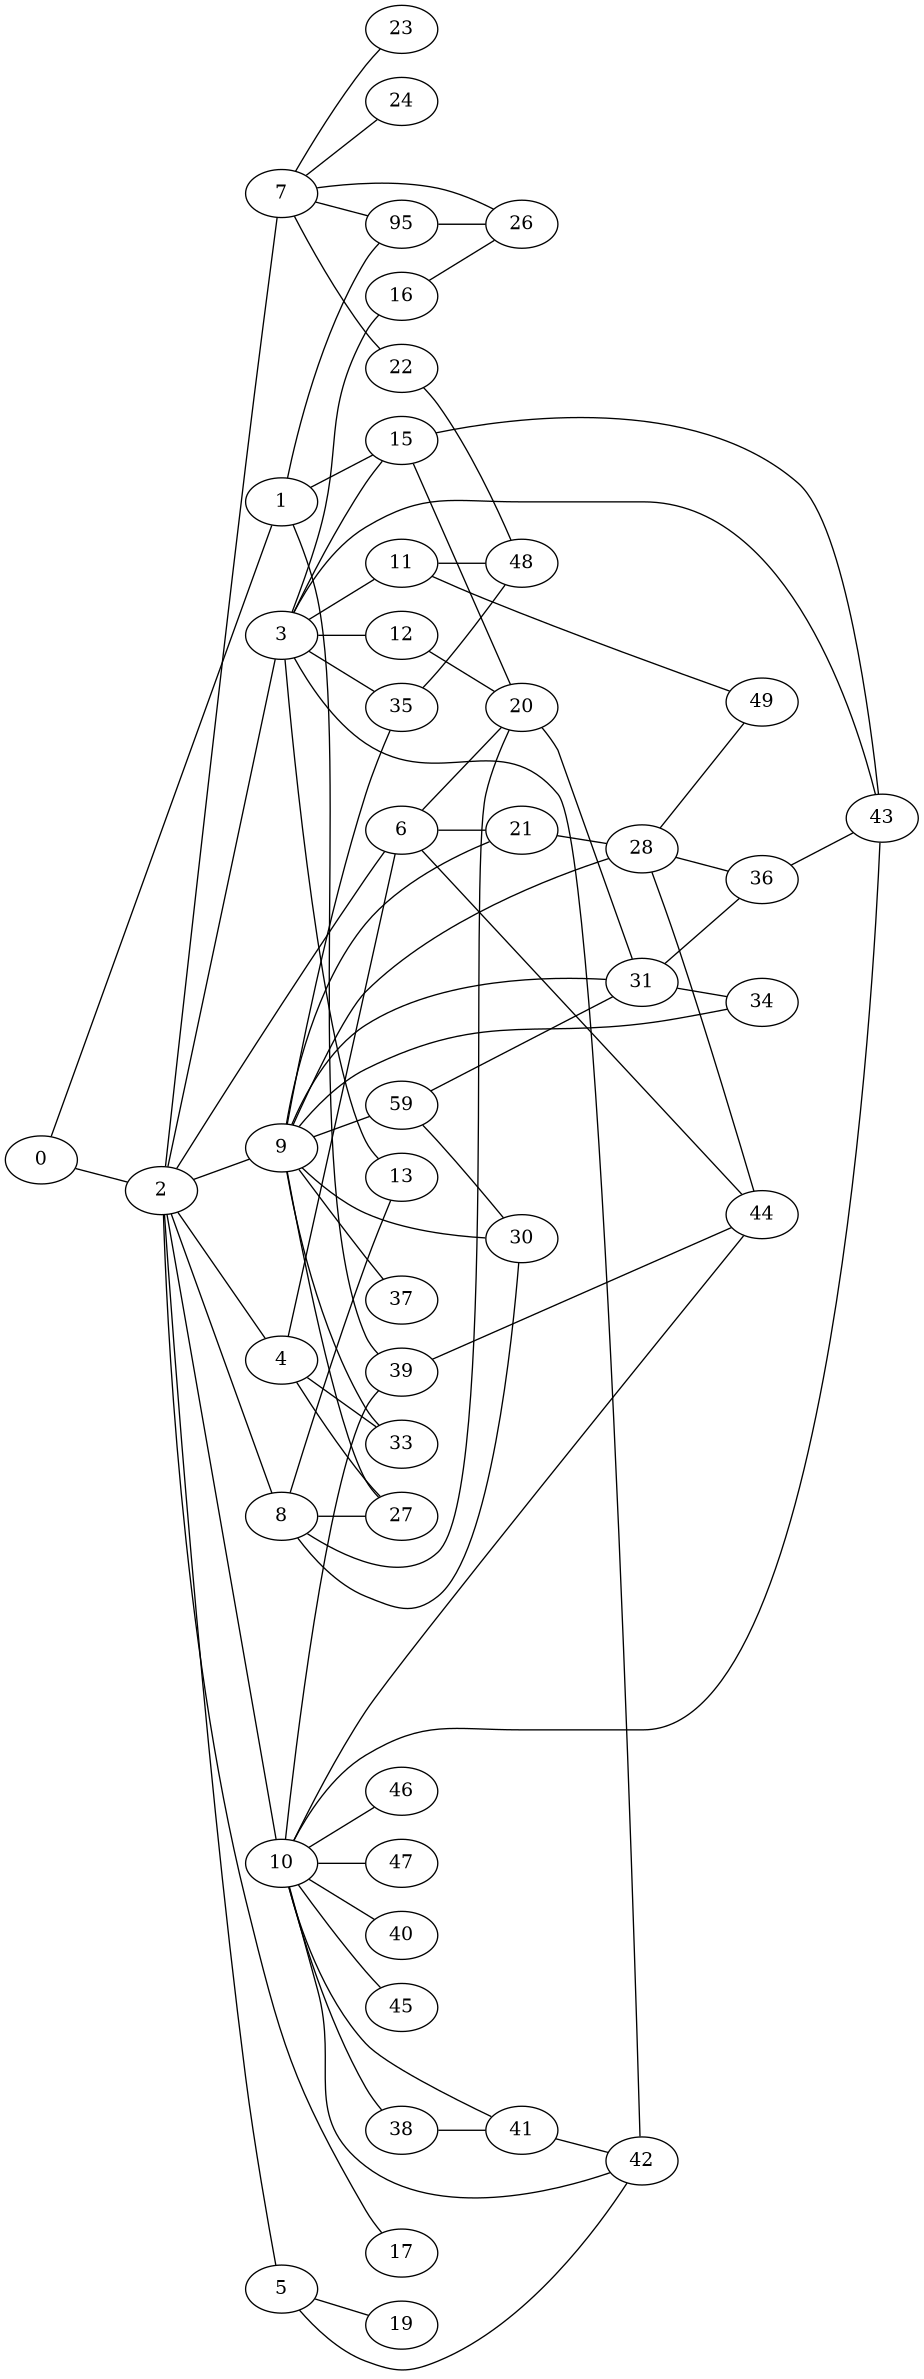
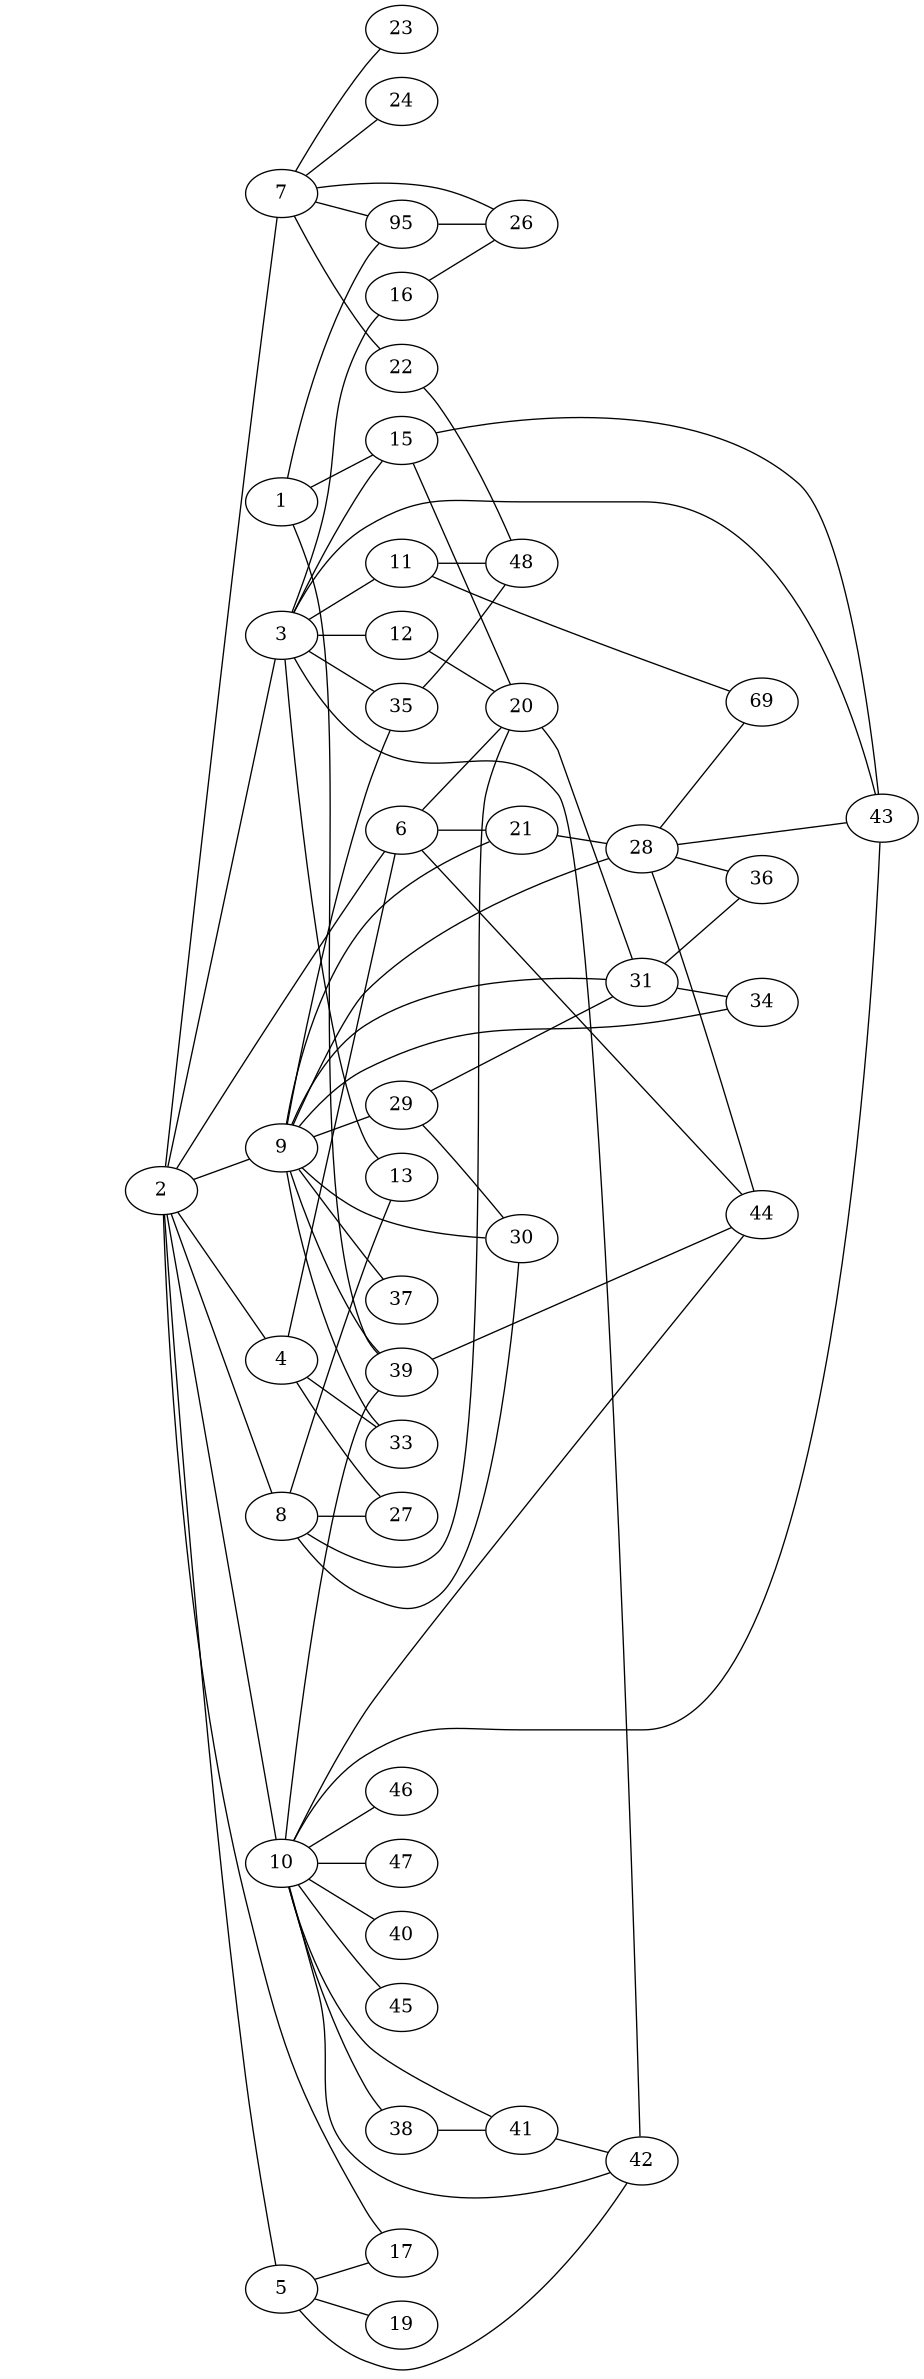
node "49": label "49" -> "69"
edge "43" -- "36": now "43" -- "28"
node "59": label "59" -> "29"
node "0": removed
edge "9" -- "27": now "9" -- "39"
edge "17" -- "5": added
